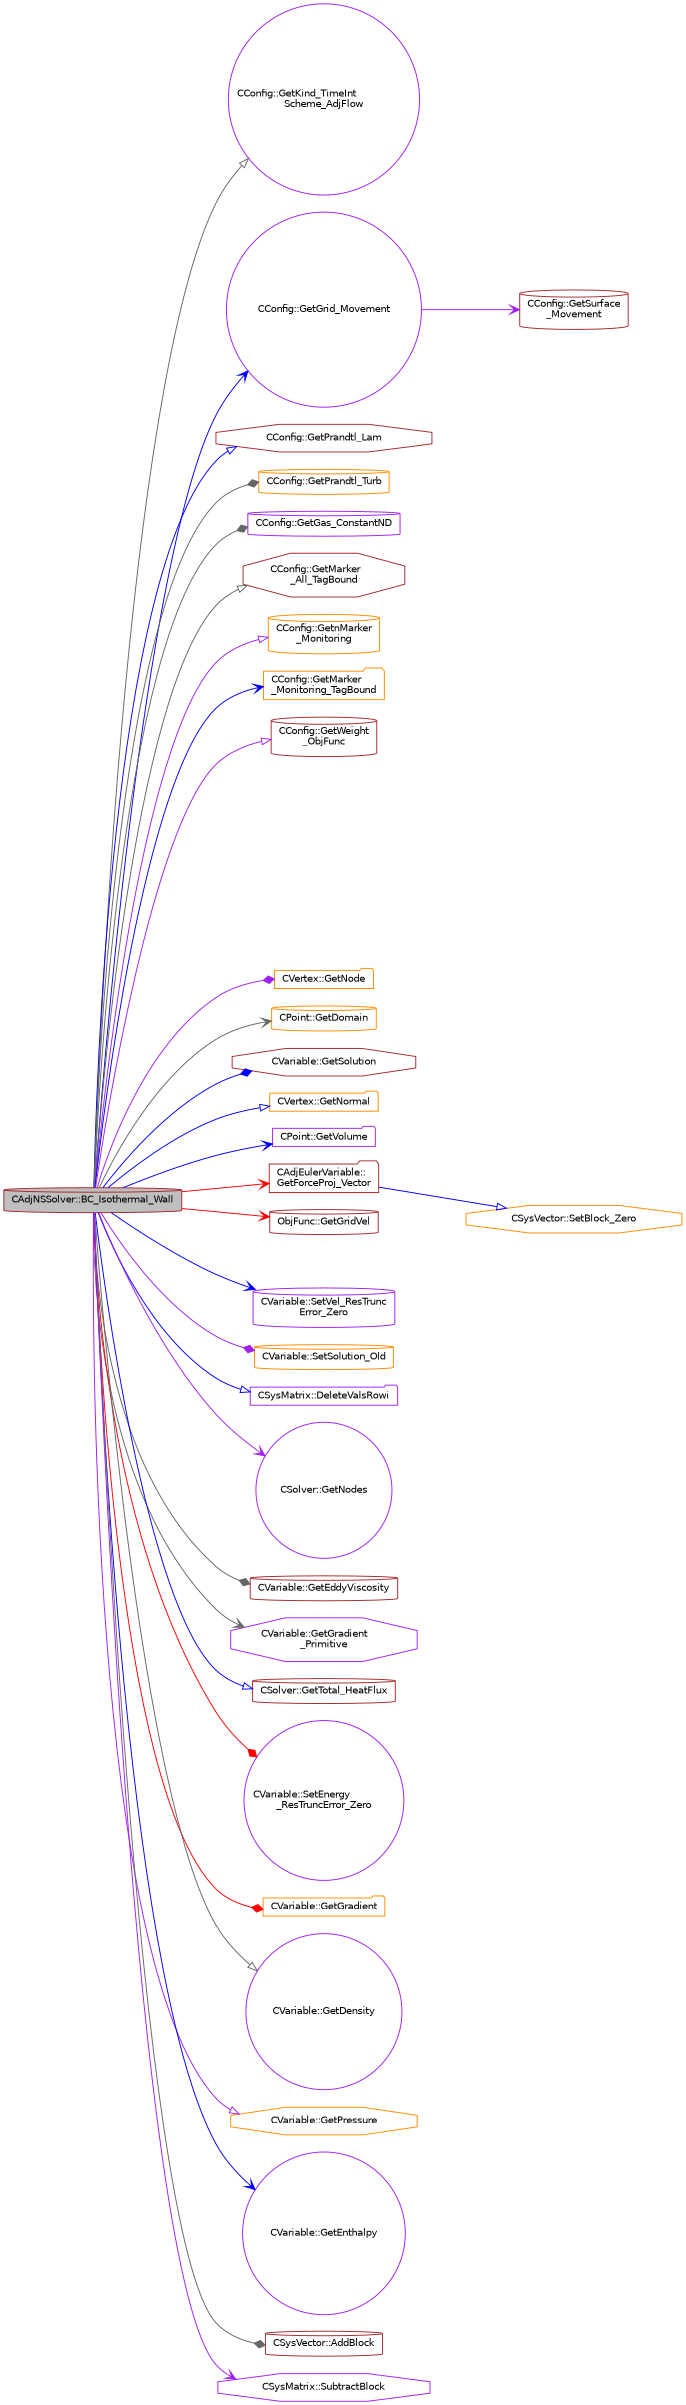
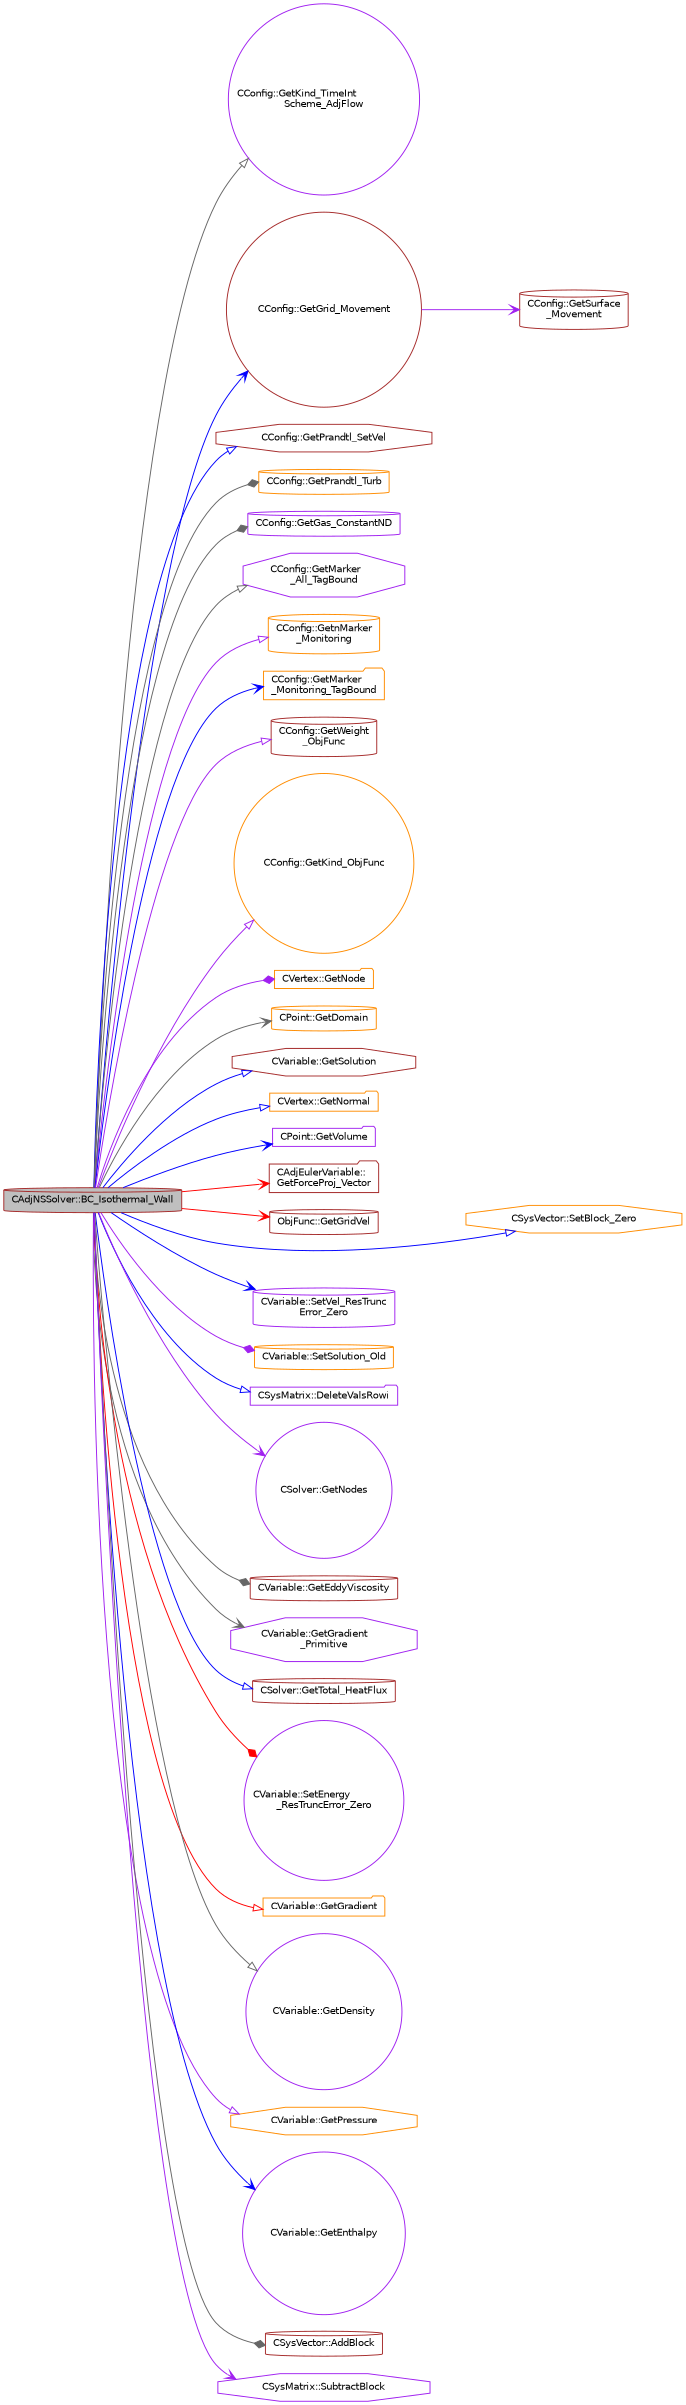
node "CConfig::GetGrid_Movement": color purple -> brown
node "CConfig::GetPrandtl_Lam": label "CConfig::GetPrandtl_Lam" -> "CConfig::GetPrandtl_SetVel"
node "CConfig::GetMarker _All_TagBound": color brown -> purple
node "CConfig::GetKind_ObjFunc": added
edge "CAdjNSSolver::BC_Isothermal_Wall" -> "CVariable::GetSolution": arrowhead diamond -> onormal
edge "CAdjEulerVariable:: GetForceProj_Vector" -> "CSysVector::SetBlock_Zero": now "CAdjNSSolver::BC_Isothermal_Wall" -> "CSysVector::SetBlock_Zero"
edge "CAdjNSSolver::BC_Isothermal_Wall" -> "CVariable::GetGradient": arrowhead diamond -> onormal
